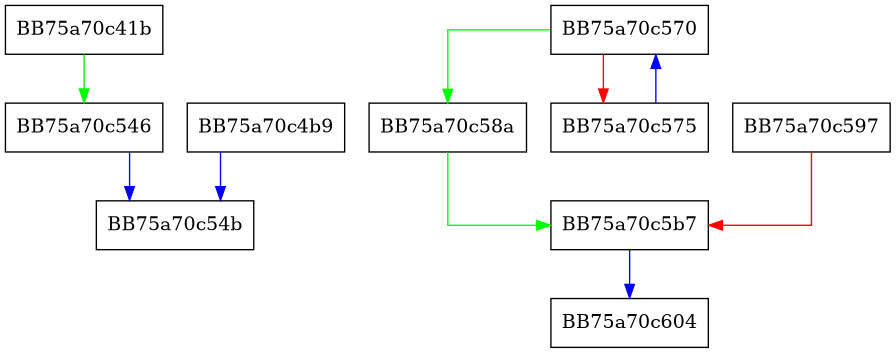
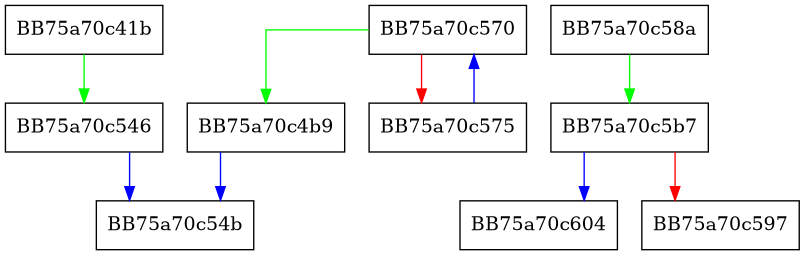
edge "BB75a70c570" -> "BB75a70c58a": now "BB75a70c570" -> "BB75a70c4b9"
edge "BB75a70c597" -> "BB75a70c5b7": reversed
